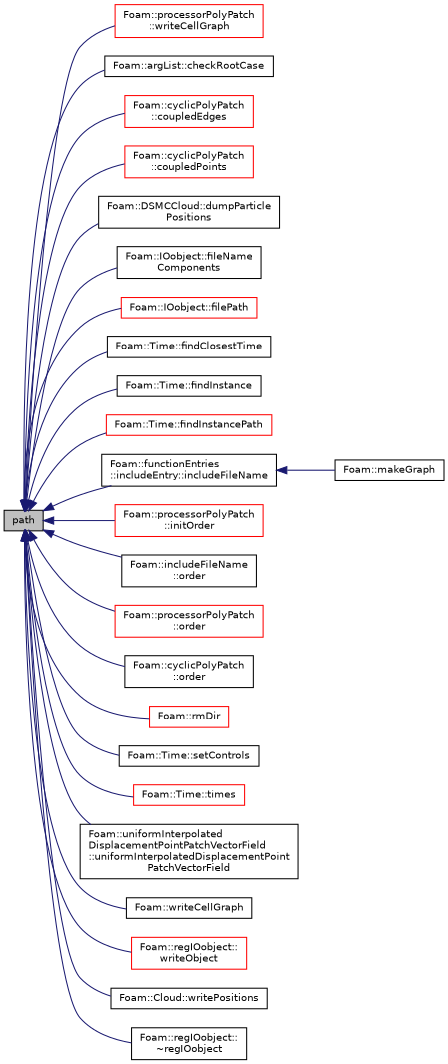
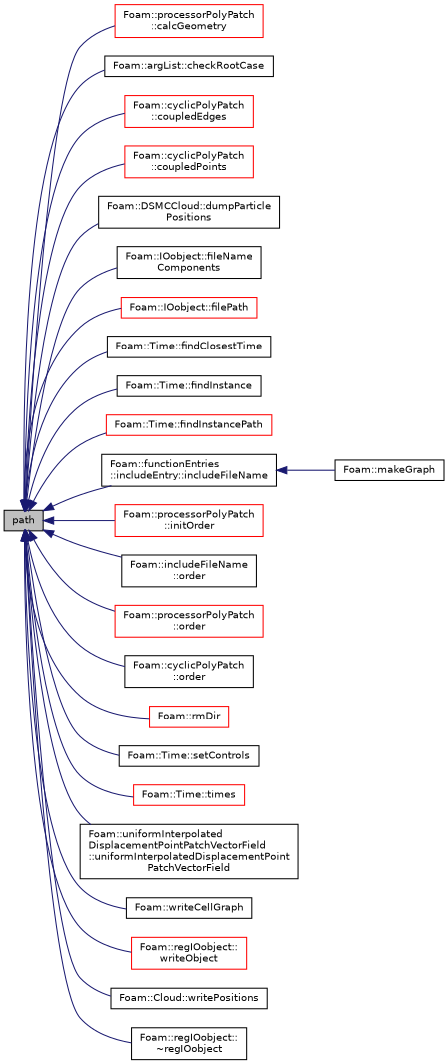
node "Foam::processorPolyPatch ::writeCellGraph": label "Foam::processorPolyPatch ::writeCellGraph" -> "Foam::processorPolyPatch ::calcGeometry"
